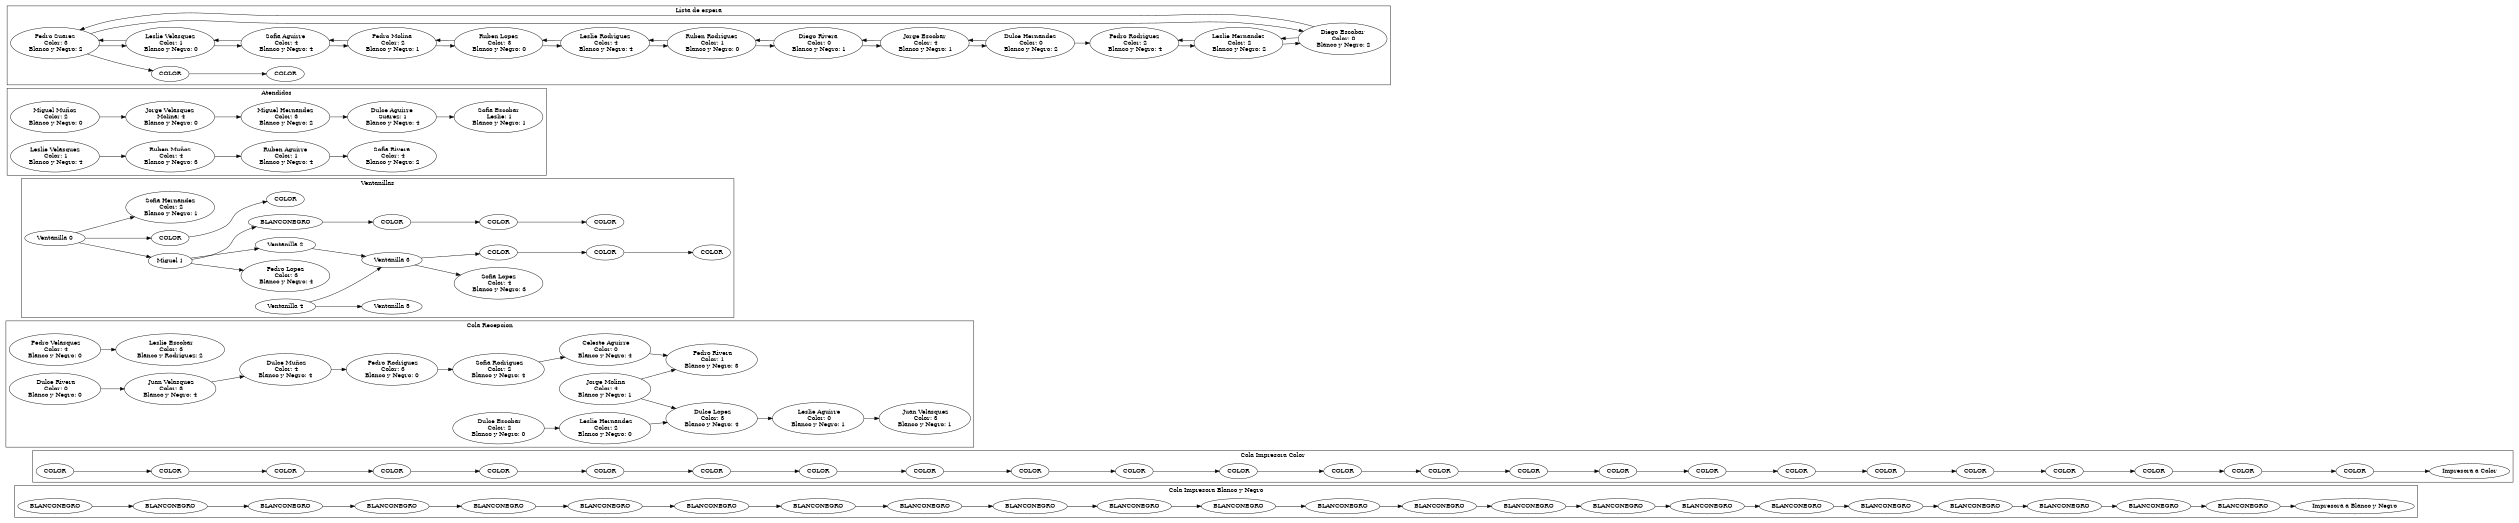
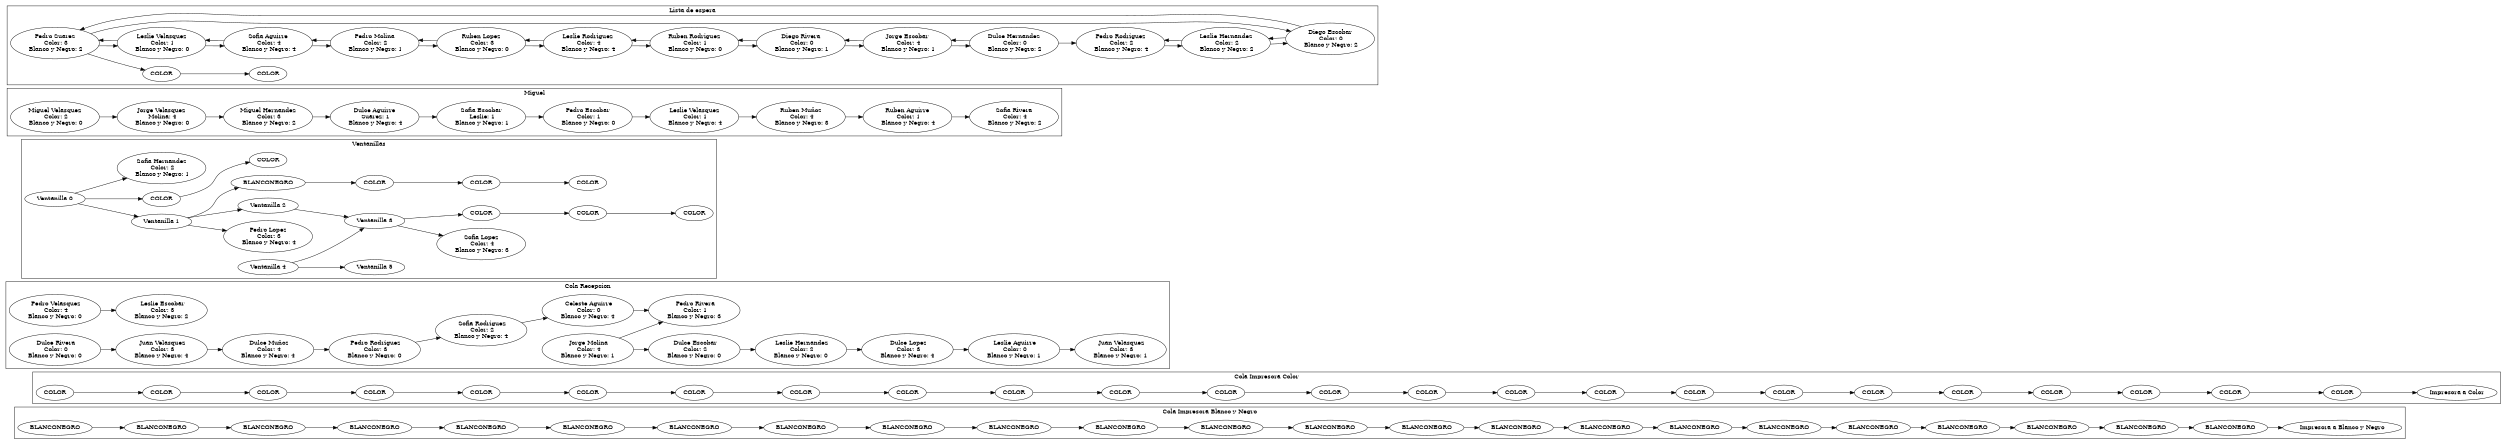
cluster "Atendidos": label "Atendidos" -> "Miguel"
node "Miguel Muñoz Color: 2 Blanco y Negro: 0": label "Miguel Muñoz Color: 2 Blanco y Negro: 0" -> "Miguel Velasquez Color: 2 Blanco y Negro: 0"
node "Pedro Escobar Color: 1 Blanco y Negro: 0": added
node "Miguel 1": label "Miguel 1" -> "Ventanilla 1"
node "Leslie Escobar Color: 3 Blanco y Rodriguez: 2": label "Leslie Escobar Color: 3 Blanco y Rodriguez: 2" -> "Leslie Escobar Color: 3 Blanco y Negro: 2"
edge "Jorge Molina Color: 4 Blanco y Negro: 1" -> "Dulce Lopez Color: 3 Blanco y Negro: 4": now "Jorge Molina Color: 4 Blanco y Negro: 1" -> "Dulce Escobar Color: 2 Blanco y Negro: 0"
